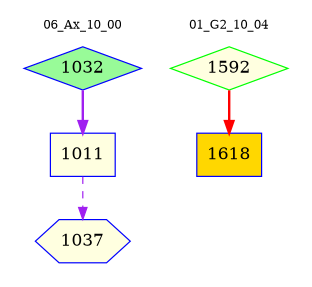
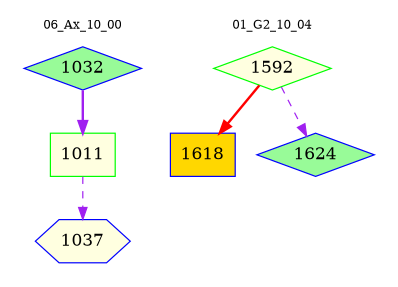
node "1011": color blue -> green
node "1624": added
